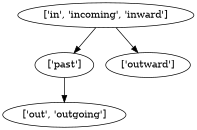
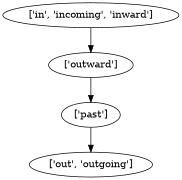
edge "['in', 'incoming', 'inward']" -> "['past']": now "['outward']" -> "['past']"
